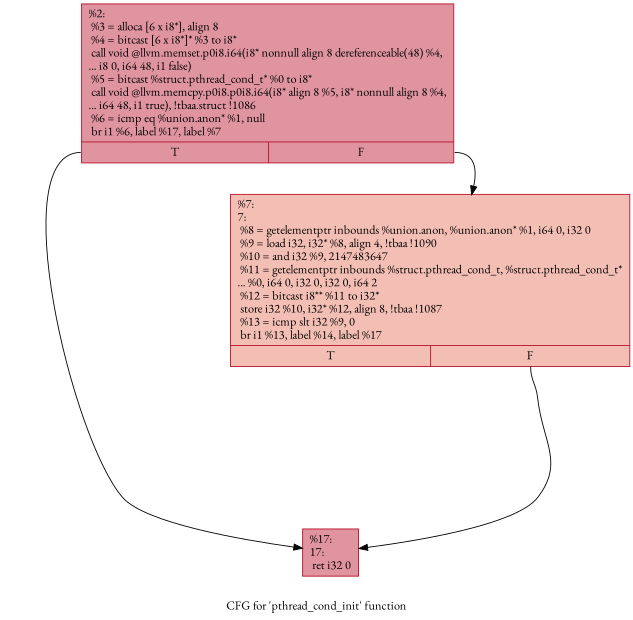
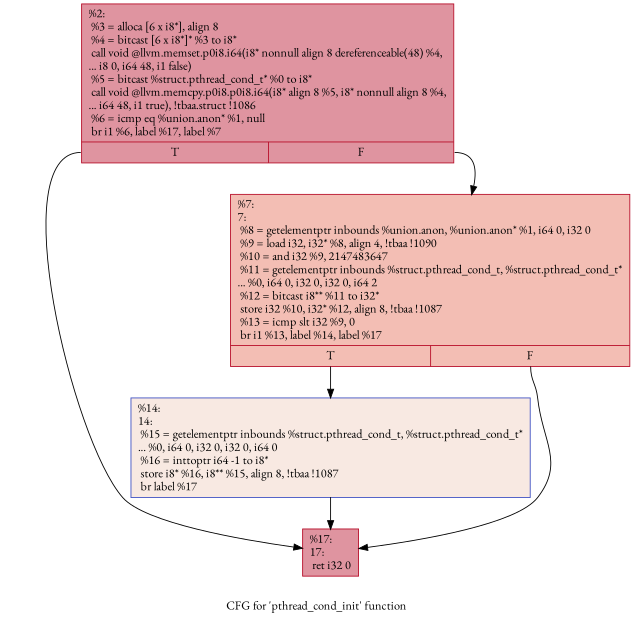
node "%14:": added
